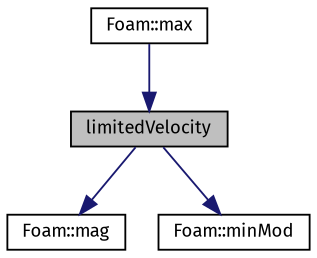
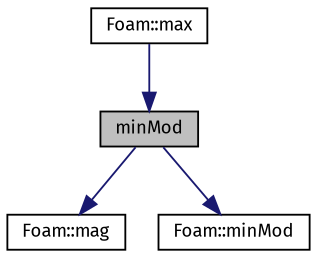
node "limitedVelocity": label "limitedVelocity" -> "minMod"
